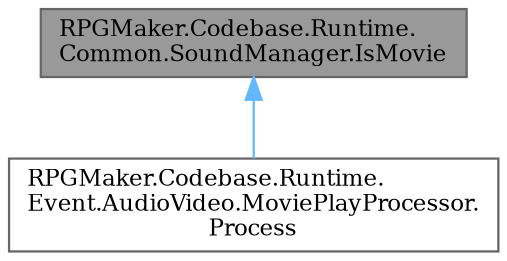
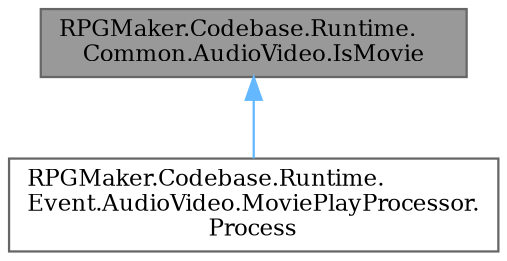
node "RPGMaker.Codebase.Runtime. Common.SoundManager.IsMovie": label "RPGMaker.Codebase.Runtime. Common.SoundManager.IsMovie" -> "RPGMaker.Codebase.Runtime. Common.AudioVideo.IsMovie"
